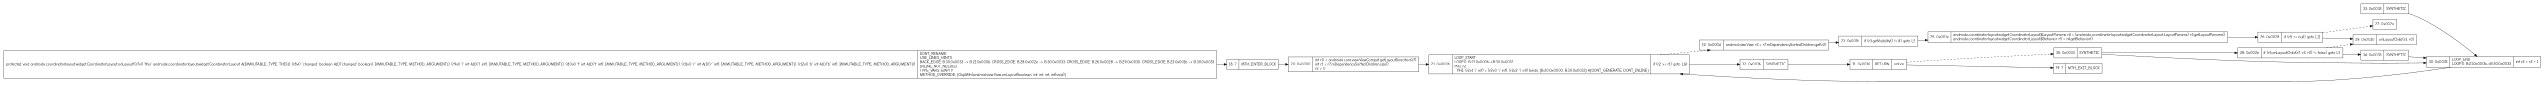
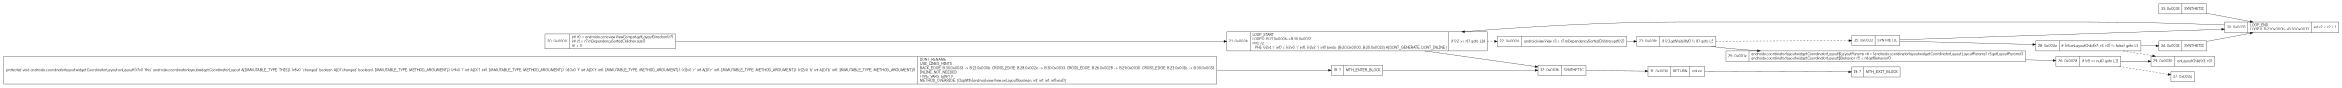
edge "31: 0x0036" -> "35: 0x0033": now "23: 0x001b" -> "35: 0x0033"
edge "18: ?" -> "20: 0x0000": now "18: ?" -> "32: 0x0036"
